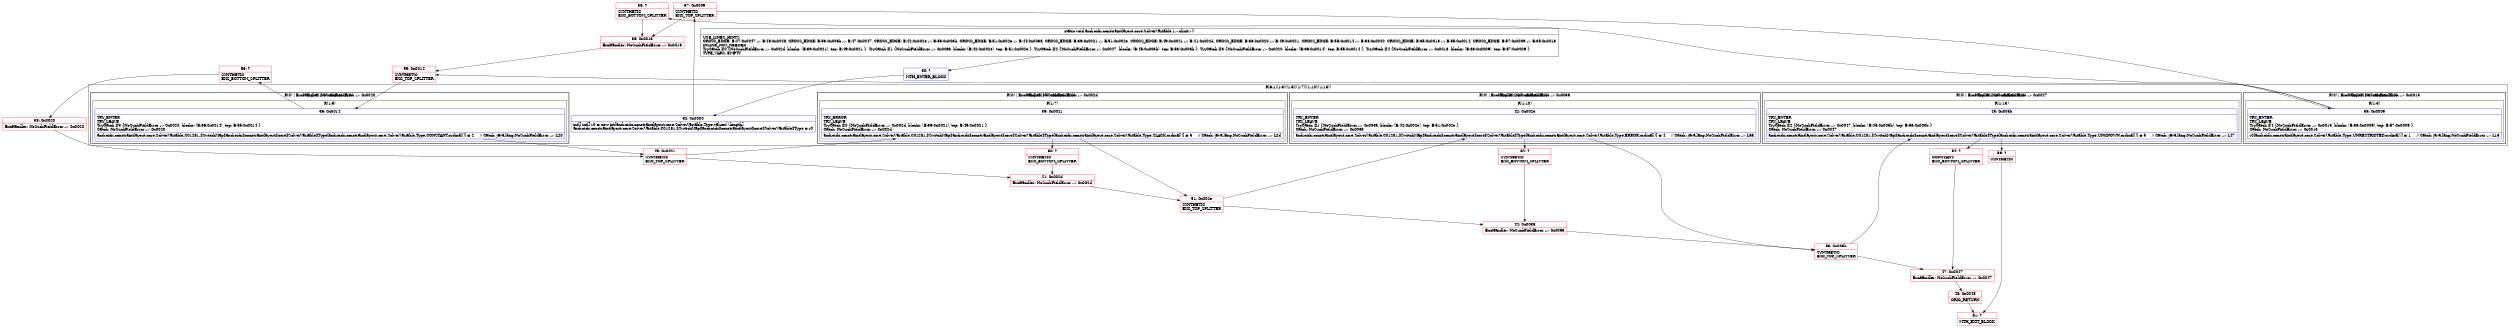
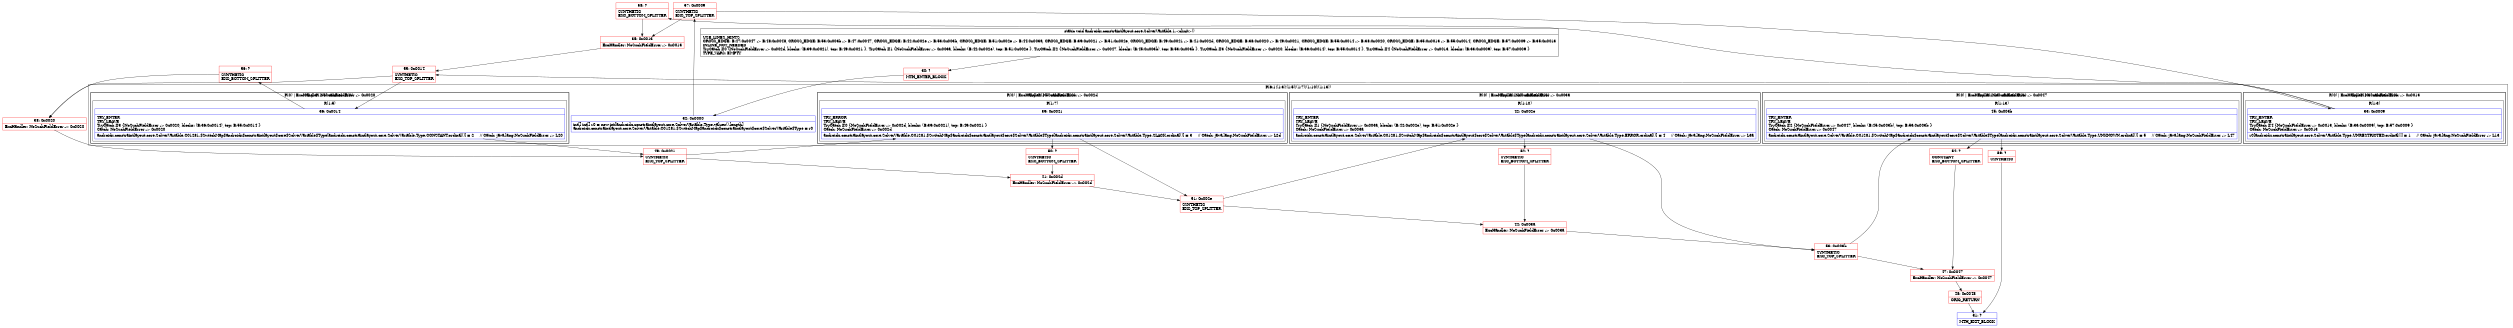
node "30: ?": color blue -> red
edge "55: 0x0014" -> "38: 0x0020": added
node "31: ?": color red -> blue
